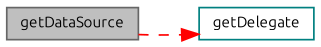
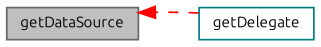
edge "getDataSource" -> "getDelegate": reversed
